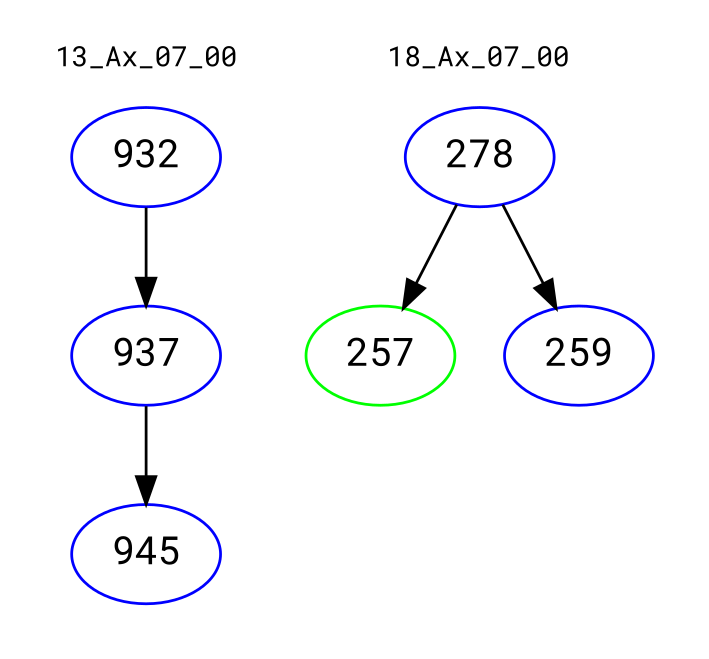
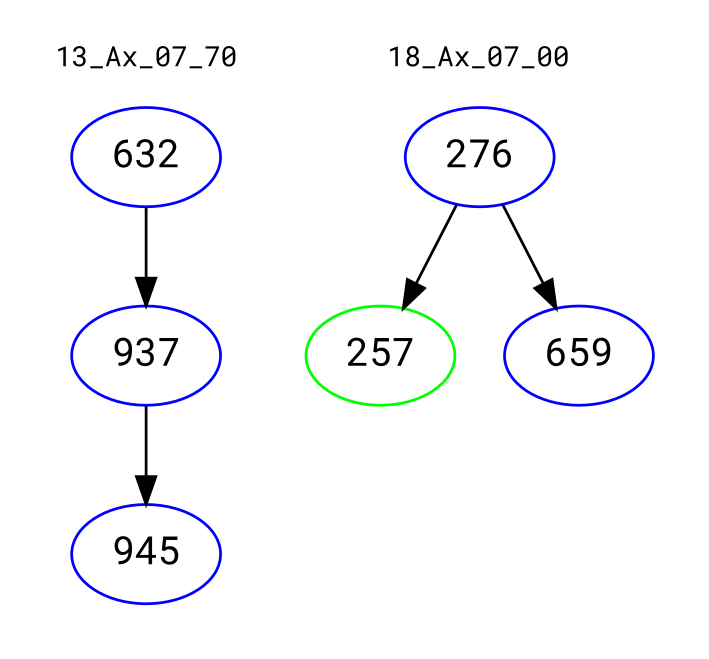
cluster "13_Ax_07_00": label "13_Ax_07_00" -> "13_Ax_07_70"
node "932": label "932" -> "632"
node "278": label "278" -> "276"
node "259": label "259" -> "659"
